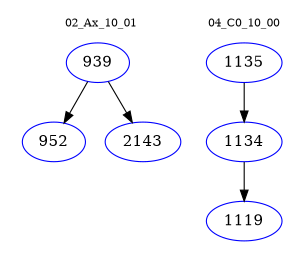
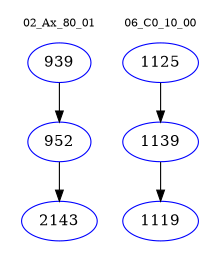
cluster "02_Ax_10_01": label "02_Ax_10_01" -> "02_Ax_80_01"
cluster "04_C0_10_00": label "04_C0_10_00" -> "06_C0_10_00"
node "1135": label "1135" -> "1125"
edge "939" -> "2143": now "952" -> "2143"
node "1134": label "1134" -> "1139"
